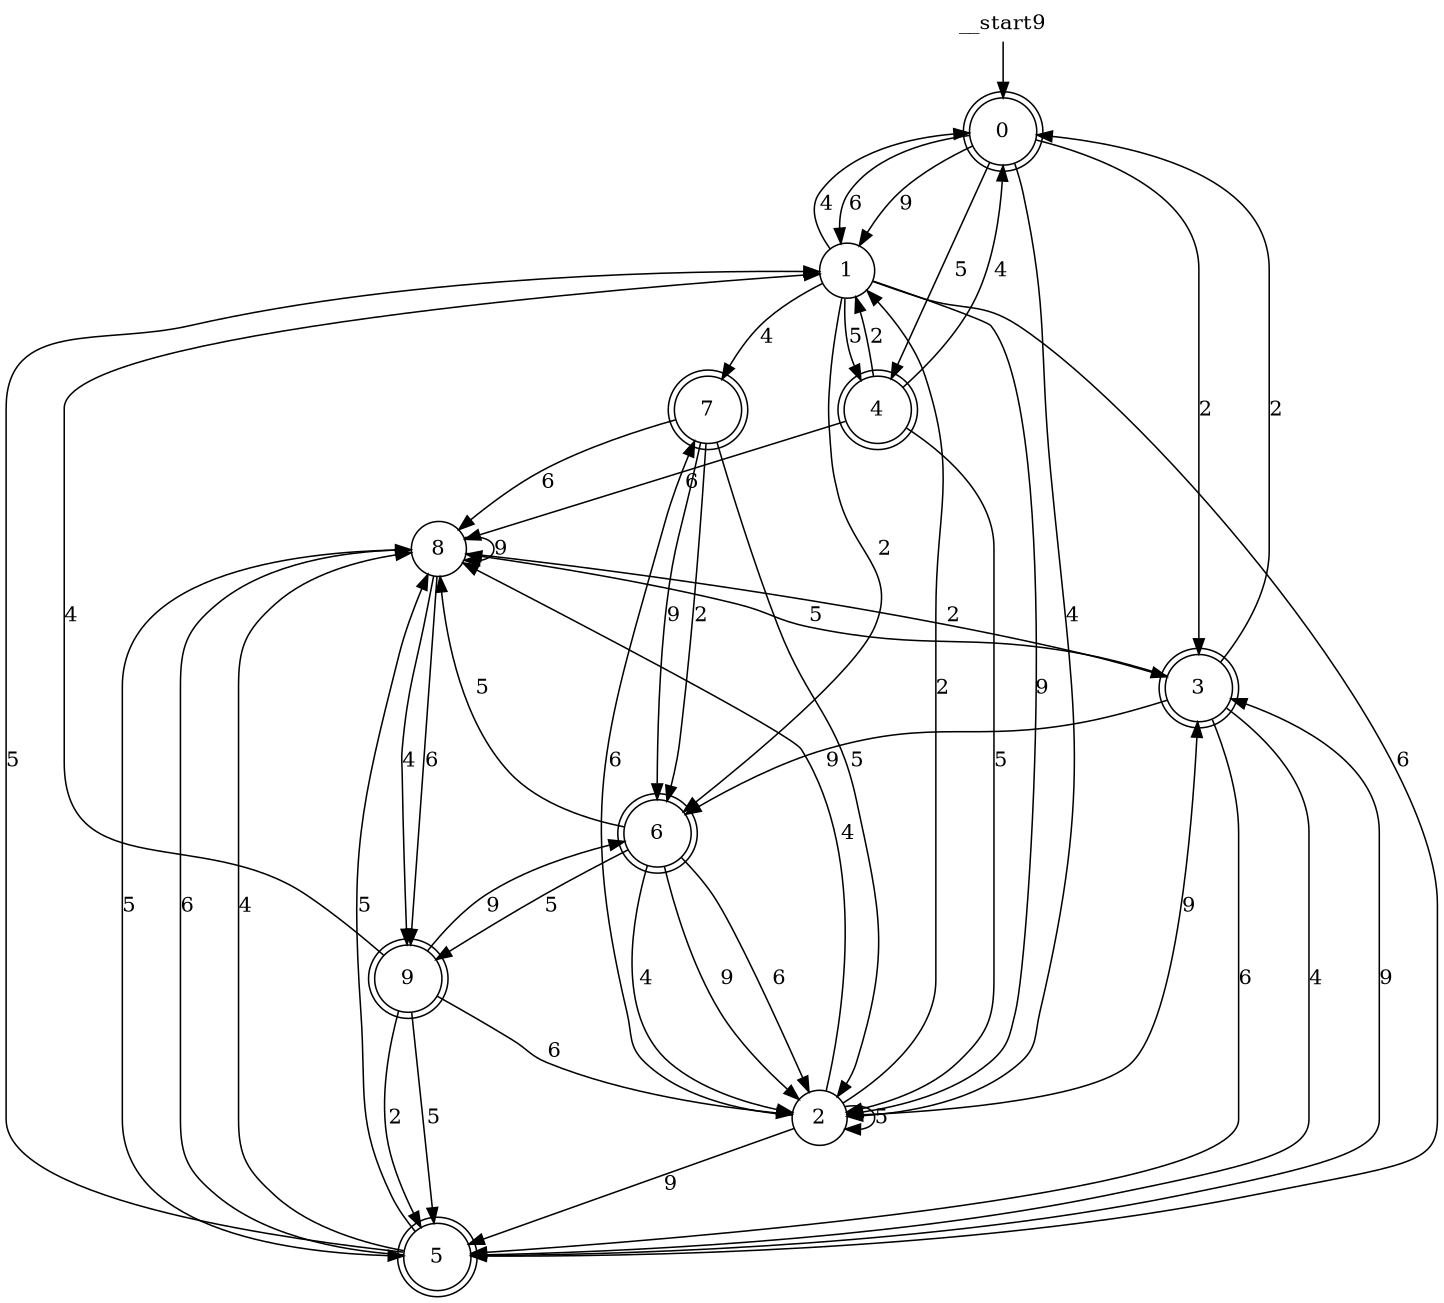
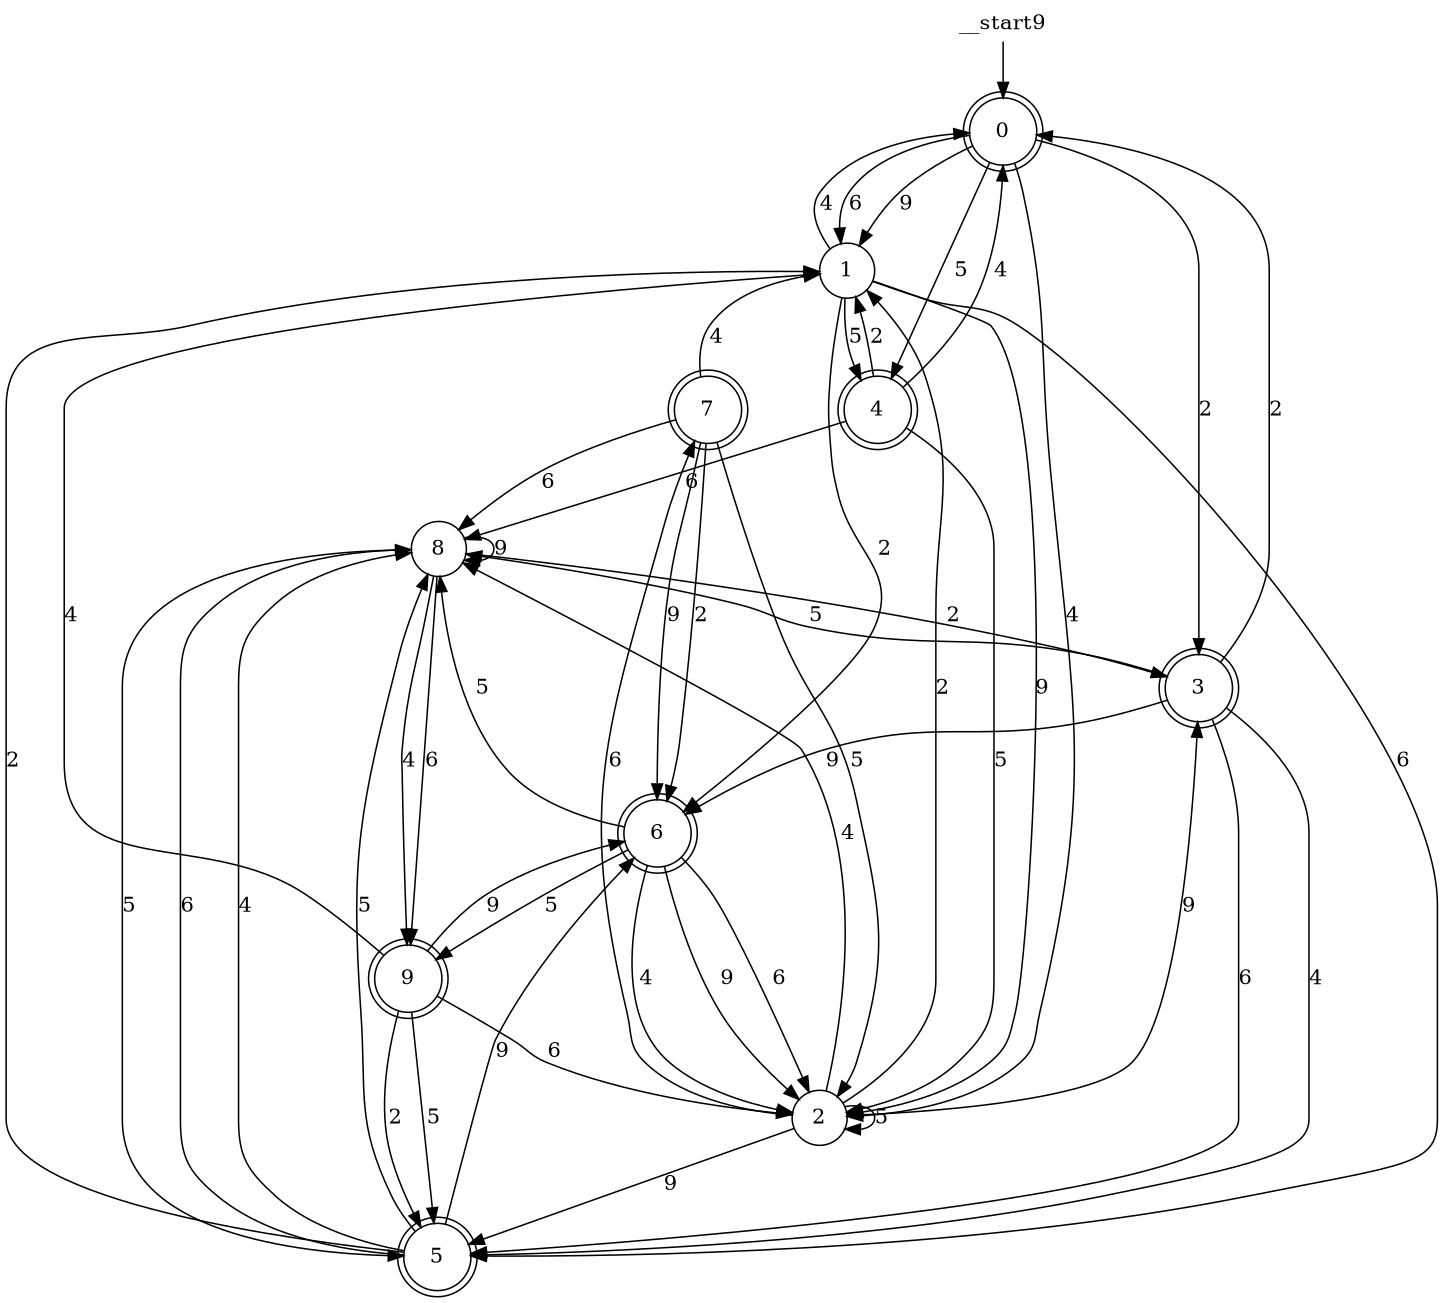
edge "1" -> "7": reversed
edge "5" -> "1": label "5" -> "2"
edge "5" -> "3": now "5" -> "6"
